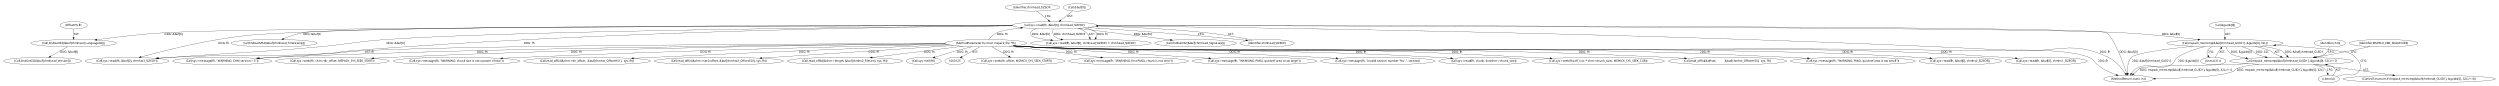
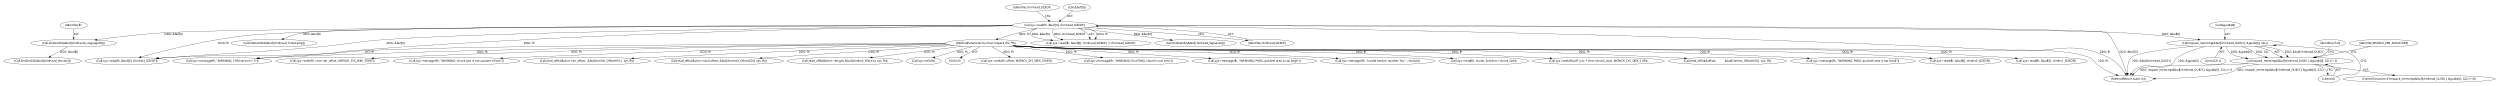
node "(OffsetHS,fh)": label "(OffsetHS,fh)" -> "(Identifier,fh)"
edge "(MethodParameterIn,struct mspack_file *fh)" -> "(Call,sys->read(fh, &buf[0], chmhead_SIZEOF))": reversed
edge "(Call,mspack_memcmp(&buf[chmhead_GUID1], &guids[0], 32L))" -> "(Literal,31L)": removed, label "CFG:"
